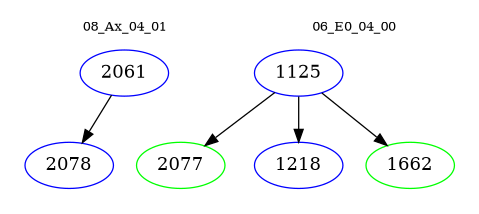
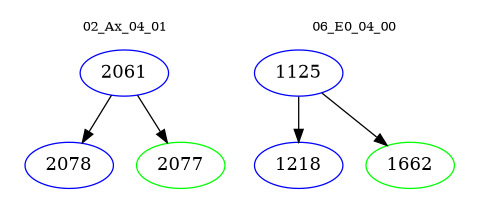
cluster "08_Ax_04_01": label "08_Ax_04_01" -> "02_Ax_04_01"
edge "1125" -> "2077": now "2061" -> "2077"
